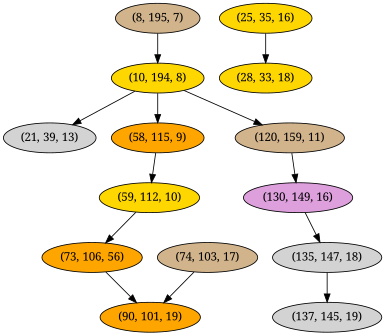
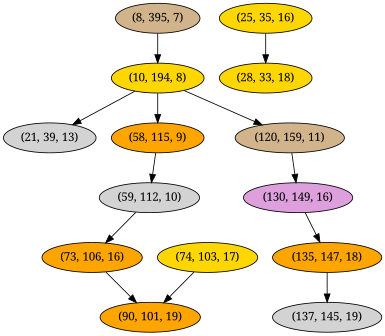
node "(8, 195, 7)": label "(8, 195, 7)" -> "(8, 395, 7)"
node "(59, 112, 10)": fillcolor gold -> lightgrey
node "(73, 106, 56)": label "(73, 106, 56)" -> "(73, 106, 16)"
node "(74, 103, 17)": fillcolor tan -> gold
node "(135, 147, 18)": fillcolor lightgrey -> orange
